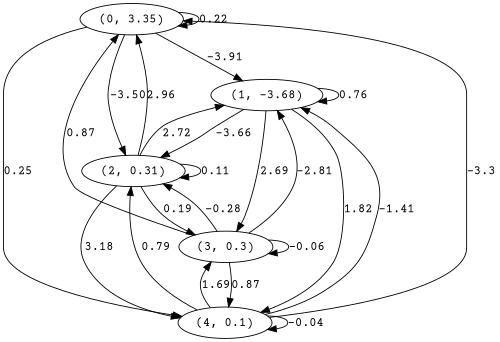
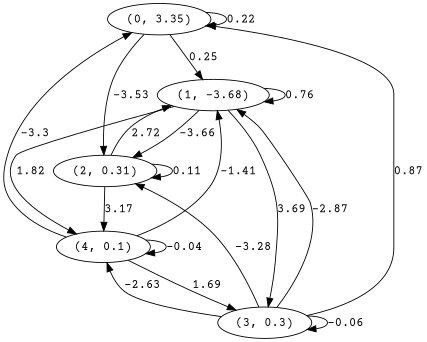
edge "(0, 3.35)" -> "(1, -3.68)": label "-3.91" -> "0.25"
edge "(0, 3.35)" -> "(2, 0.31)": label "-3.50" -> "-3.53"
edge "(2, 0.31)" -> "(0, 3.35)": removed, label "2.96"
edge "(1, -3.68)" -> "(3, 0.3)": label "2.69" -> "3.69"
edge "(3, 0.3)" -> "(1, -3.68)": label "-2.81" -> "-2.87"
edge "(0, 3.35)" -> "(4, 0.1)": removed, label "0.25"
edge "(3, 0.3)" -> "(2, 0.31)": label "-0.28" -> "-3.28"
edge "(2, 0.31)" -> "(3, 0.3)": removed, label "0.19"
edge "(2, 0.31)" -> "(4, 0.1)": label "3.18" -> "3.17"
edge "(4, 0.1)" -> "(2, 0.31)": removed, label "0.79"
edge "(3, 0.3)" -> "(4, 0.1)": label "0.87" -> "-2.63"
